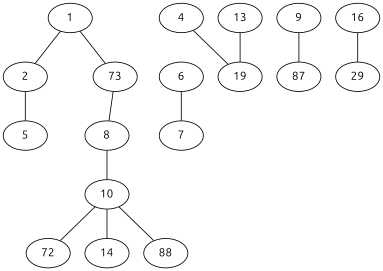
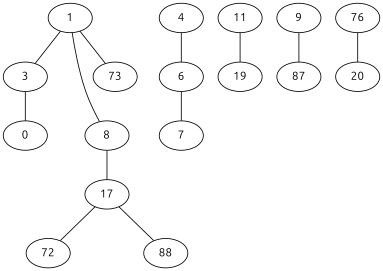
node "13": label "13" -> "11"
node "16": label "16" -> "76"
edge "4" -- "19": now "4" -- "6"
node "2": label "2" -> "3"
node "29": label "29" -> "20"
edge "73" -- "8": now "1" -- "8"
node "5": label "5" -> "0"
node "10": label "10" -> "17"
node "14": removed
